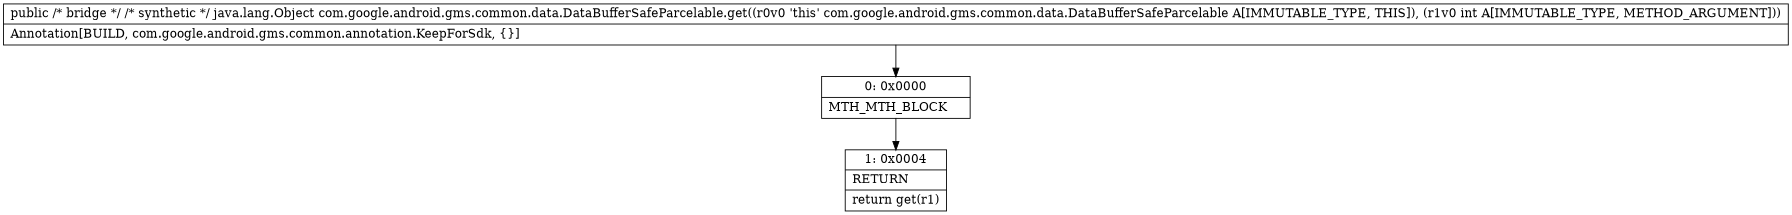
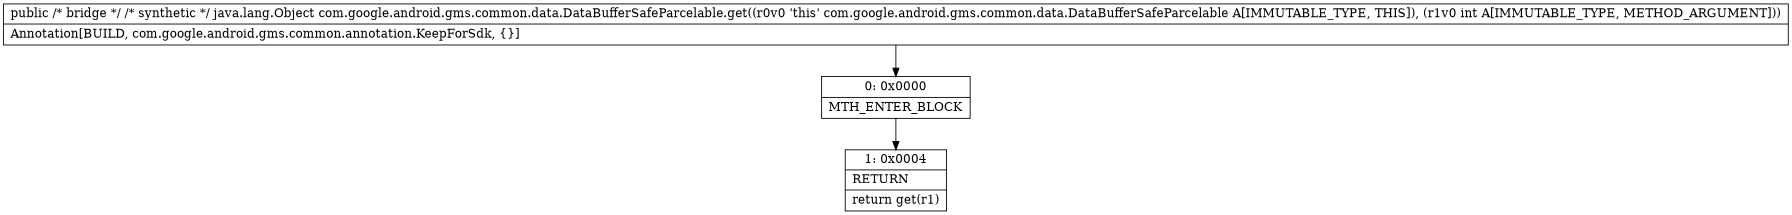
node "0: 0x0000": text "MTH_MTH_BLOCK" -> "MTH_ENTER_BLOCK"
